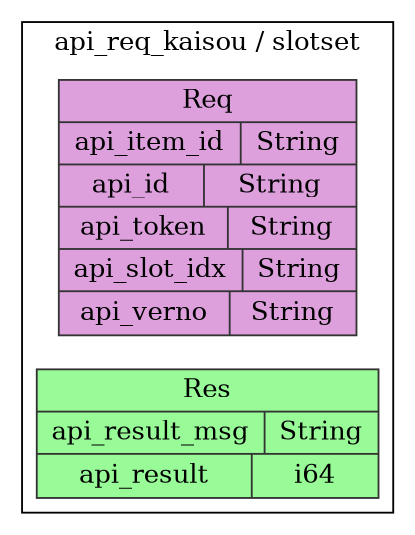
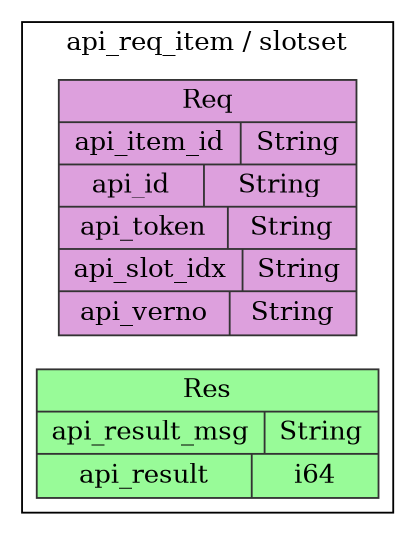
cluster "api_req_kaisou / slotset": label "api_req_kaisou / slotset" -> "api_req_item / slotset"
